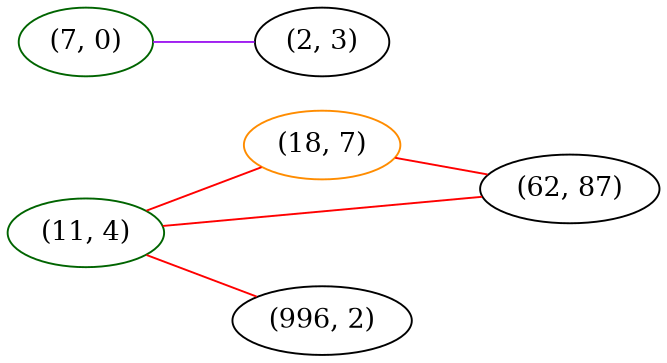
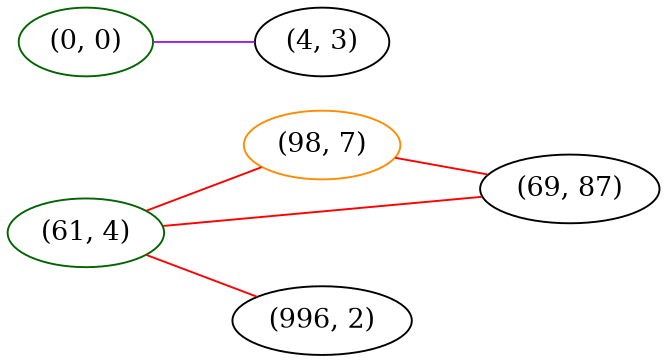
node "(7, 0)": label "(7, 0)" -> "(0, 0)"
node "(2, 3)": label "(2, 3)" -> "(4, 3)"
node "(18, 7)": label "(18, 7)" -> "(98, 7)"
node "(62, 87)": label "(62, 87)" -> "(69, 87)"
node "(11, 4)": label "(11, 4)" -> "(61, 4)"
